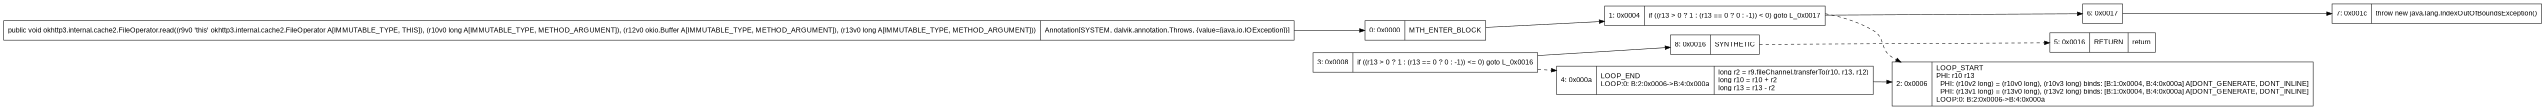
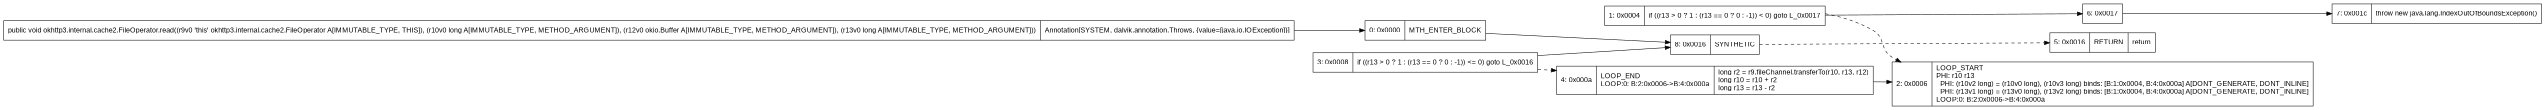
edge "0: 0x0000" -> "1: 0x0004": now "0: 0x0000" -> "8: 0x0016"
